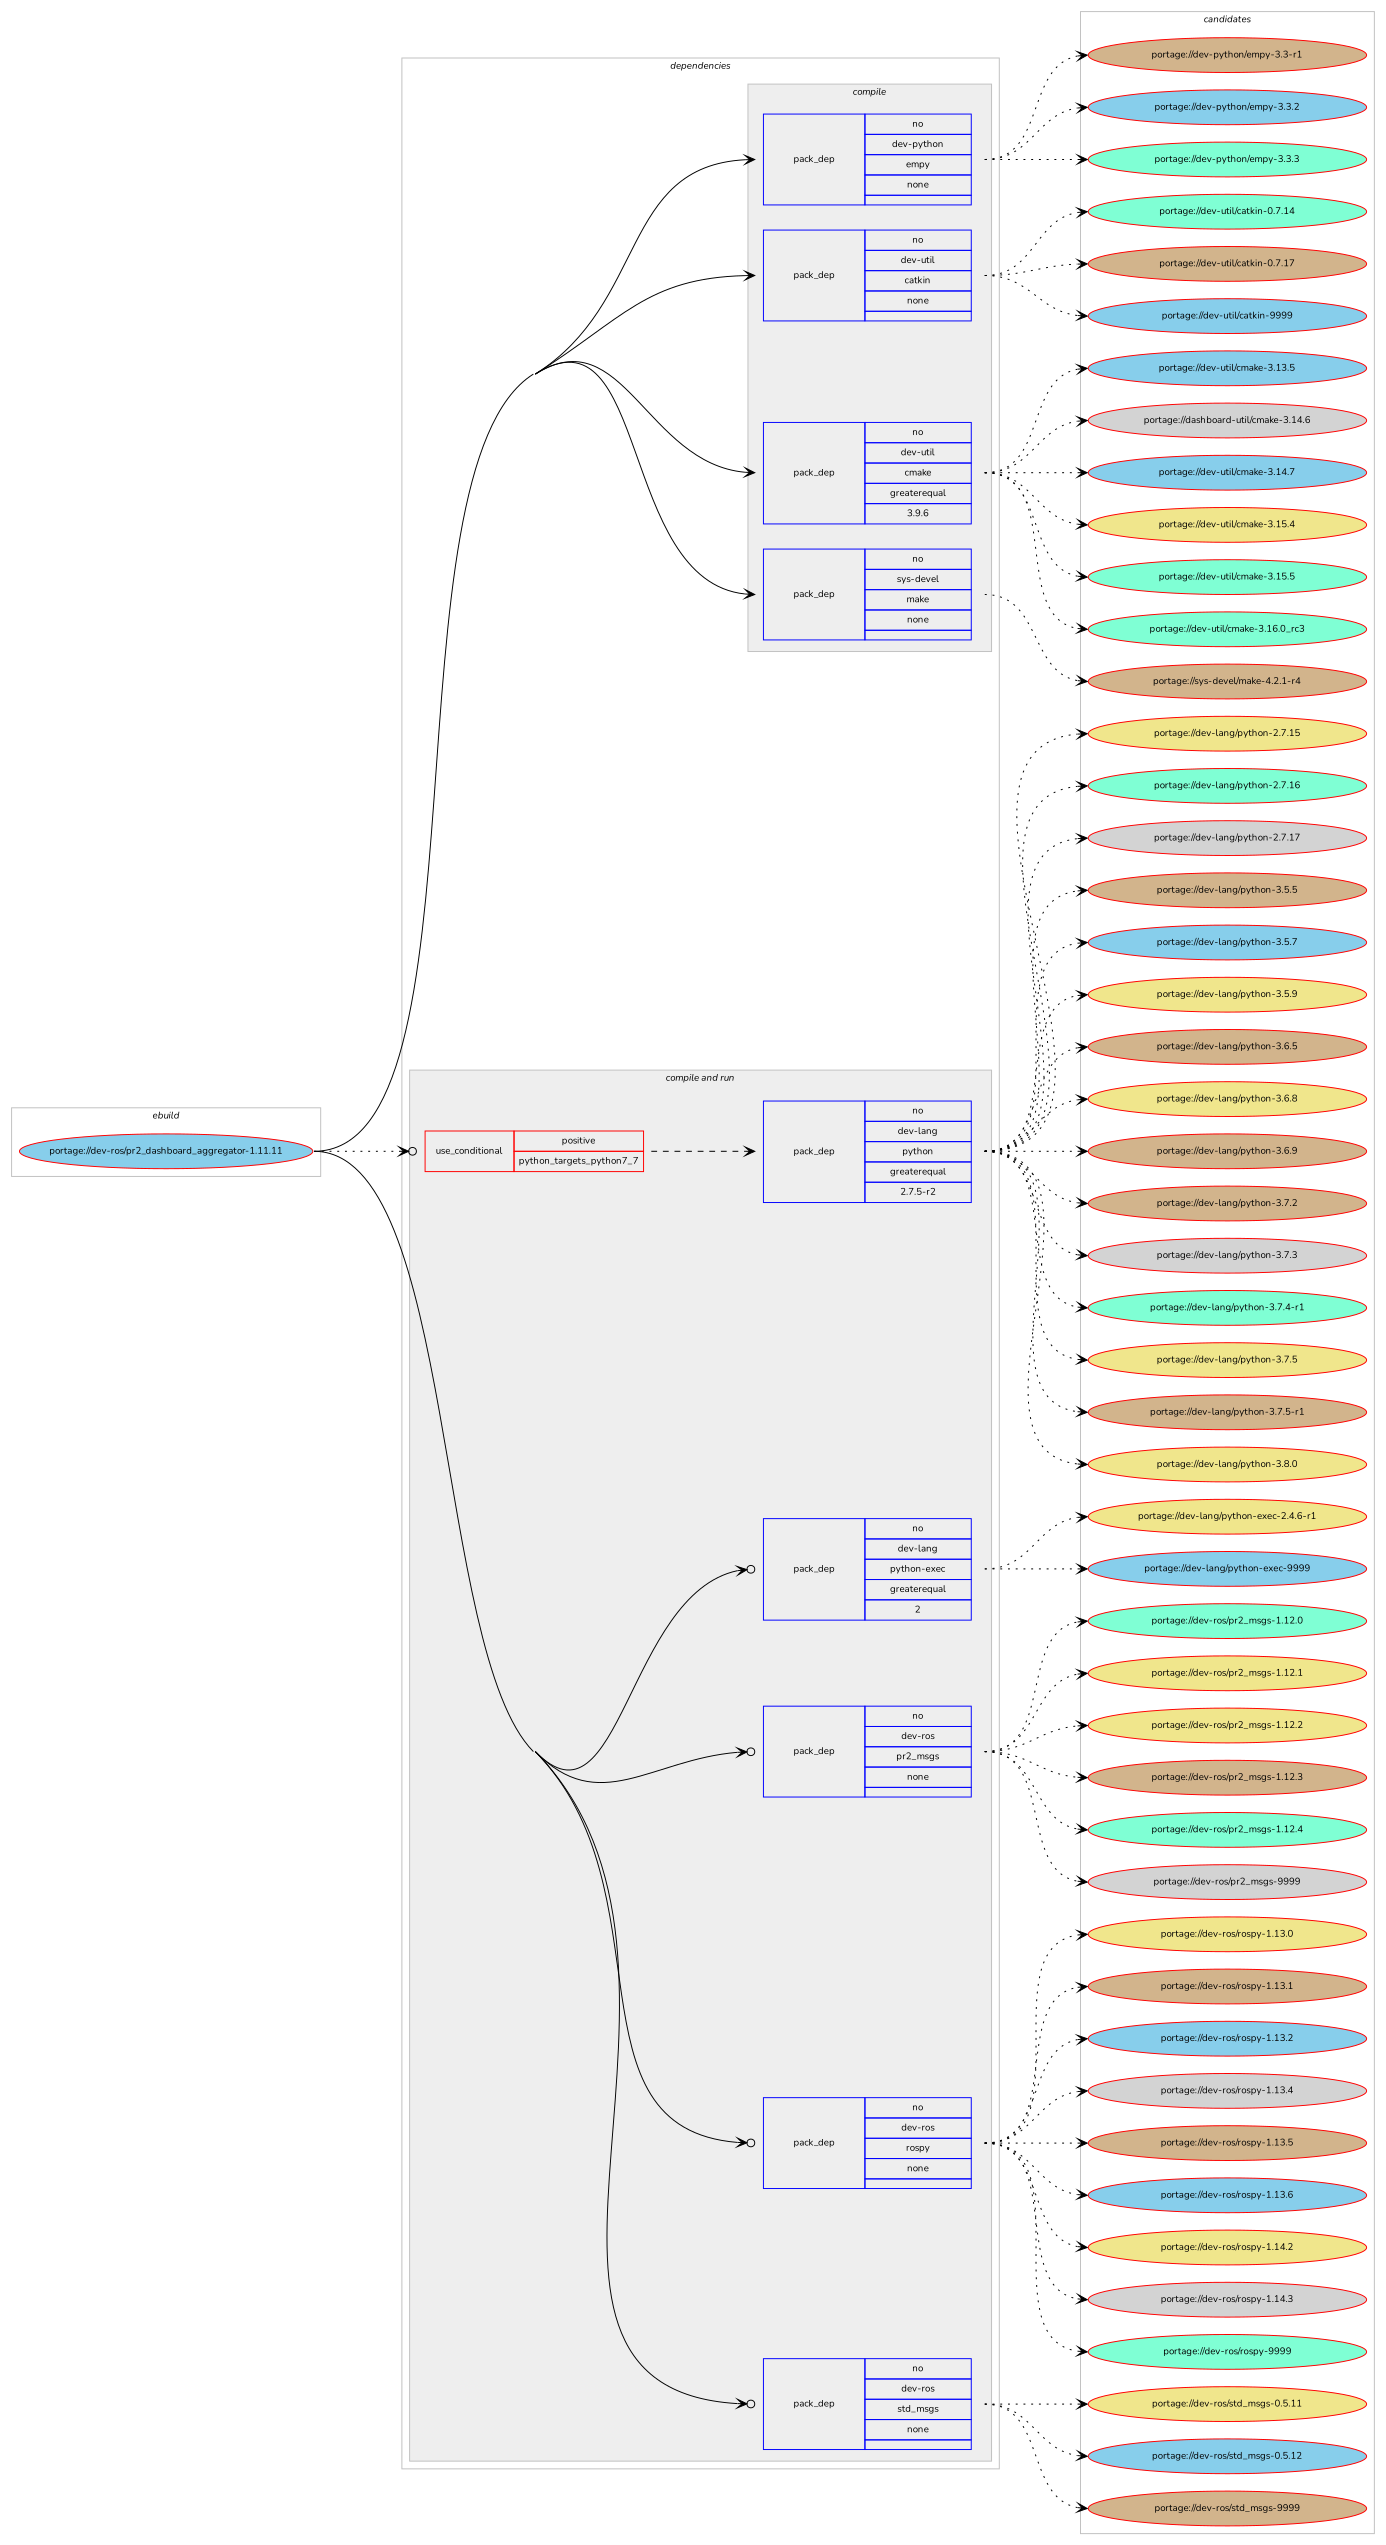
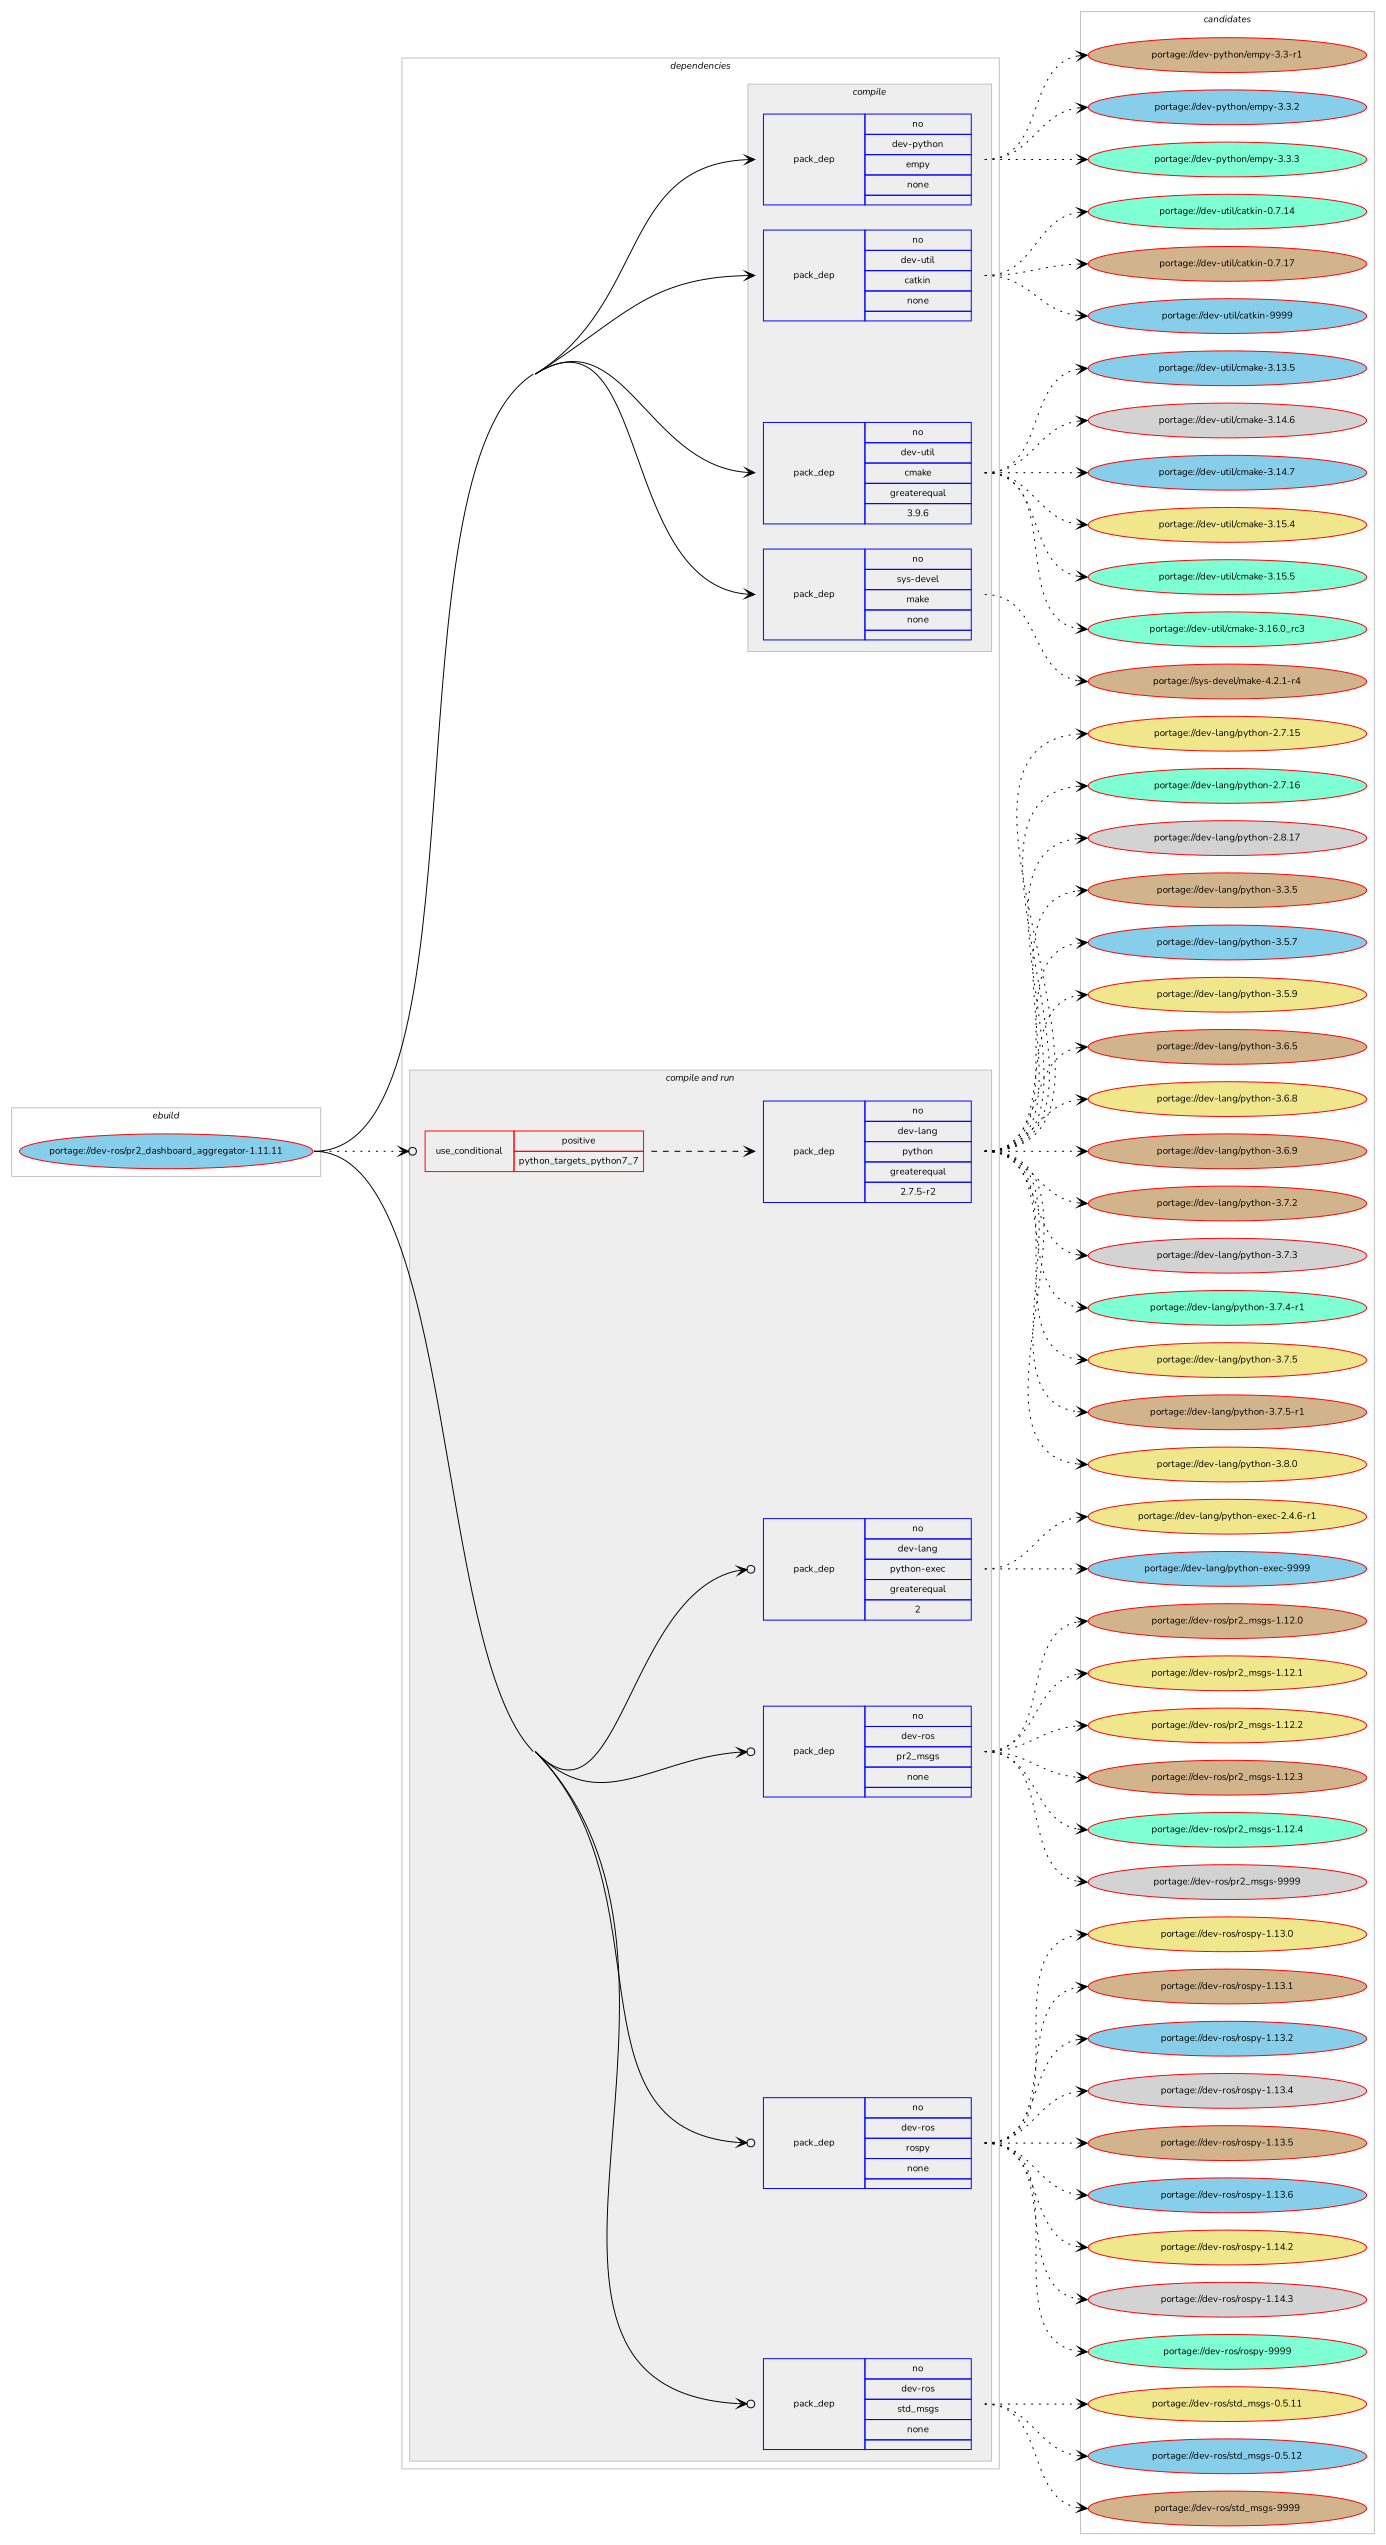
node "portage://dashboard-util/cmake-3.14.6": label "portage://dashboard-util/cmake-3.14.6" -> "portage://dev-util/cmake-3.14.6"
node "portage://dev-lang/python-2.7.17": label "portage://dev-lang/python-2.7.17" -> "portage://dev-lang/python-2.8.17"
node "portage://dev-lang/python-3.5.5": label "portage://dev-lang/python-3.5.5" -> "portage://dev-lang/python-3.3.5"
node "portage://dev-ros/pr2_msgs-1.12.0": fillcolor aquamarine -> tan
